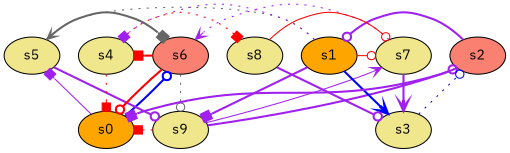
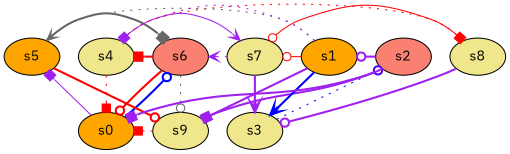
node "s5": fillcolor khaki -> orange
edge "s5" -> "s9": color purple -> red
edge "s9" -> "s7": now "s4" -> "s7"
